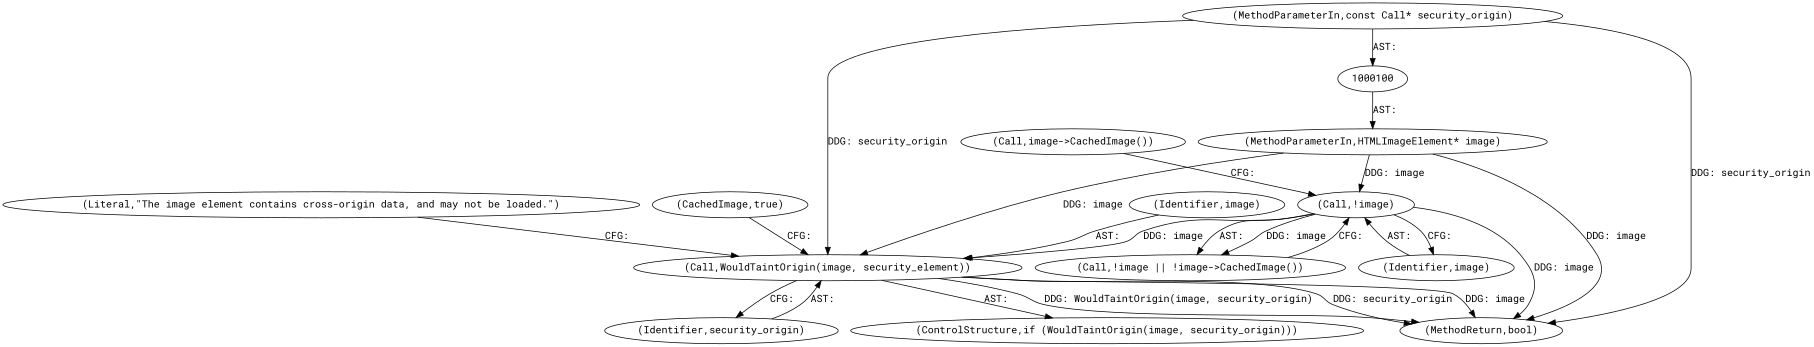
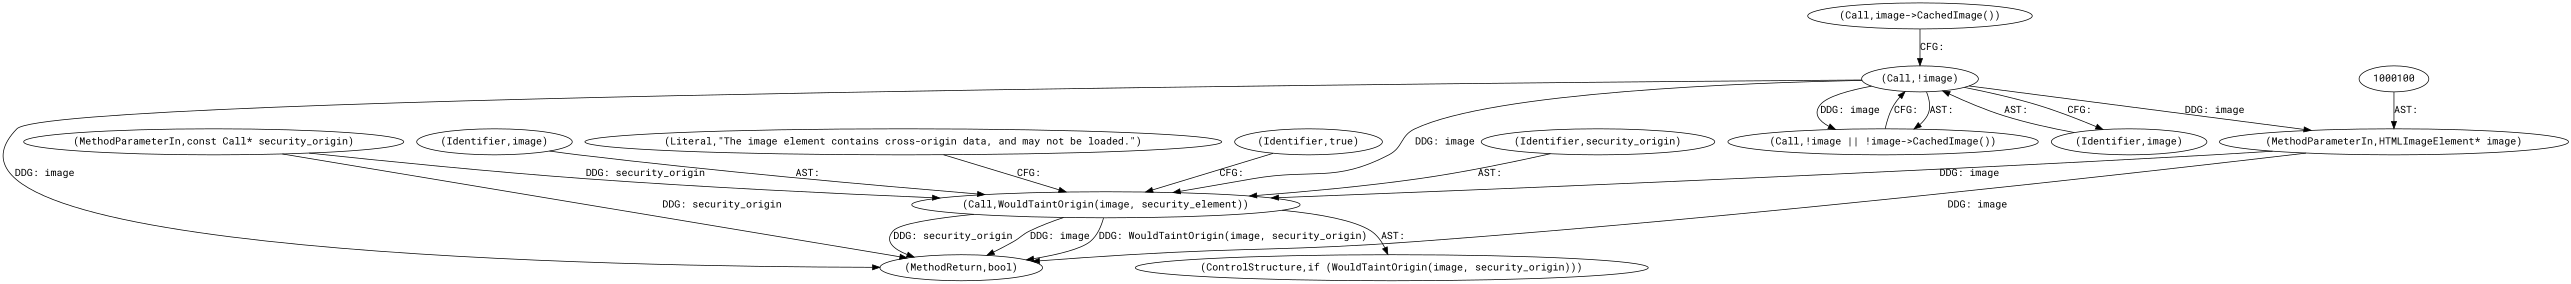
edge "(MethodParameterIn,const Call* security_origin)" -> "1000100": removed, label "AST:"
edge "(MethodParameterIn,HTMLImageElement* image)" -> "(Call,!image)": reversed
node "(CachedImage,true)": label "(CachedImage,true)" -> "(Identifier,true)"
edge "(Call,WouldTaintOrigin(image, security_element))" -> "(Identifier,security_origin)": removed, label "CFG:"
